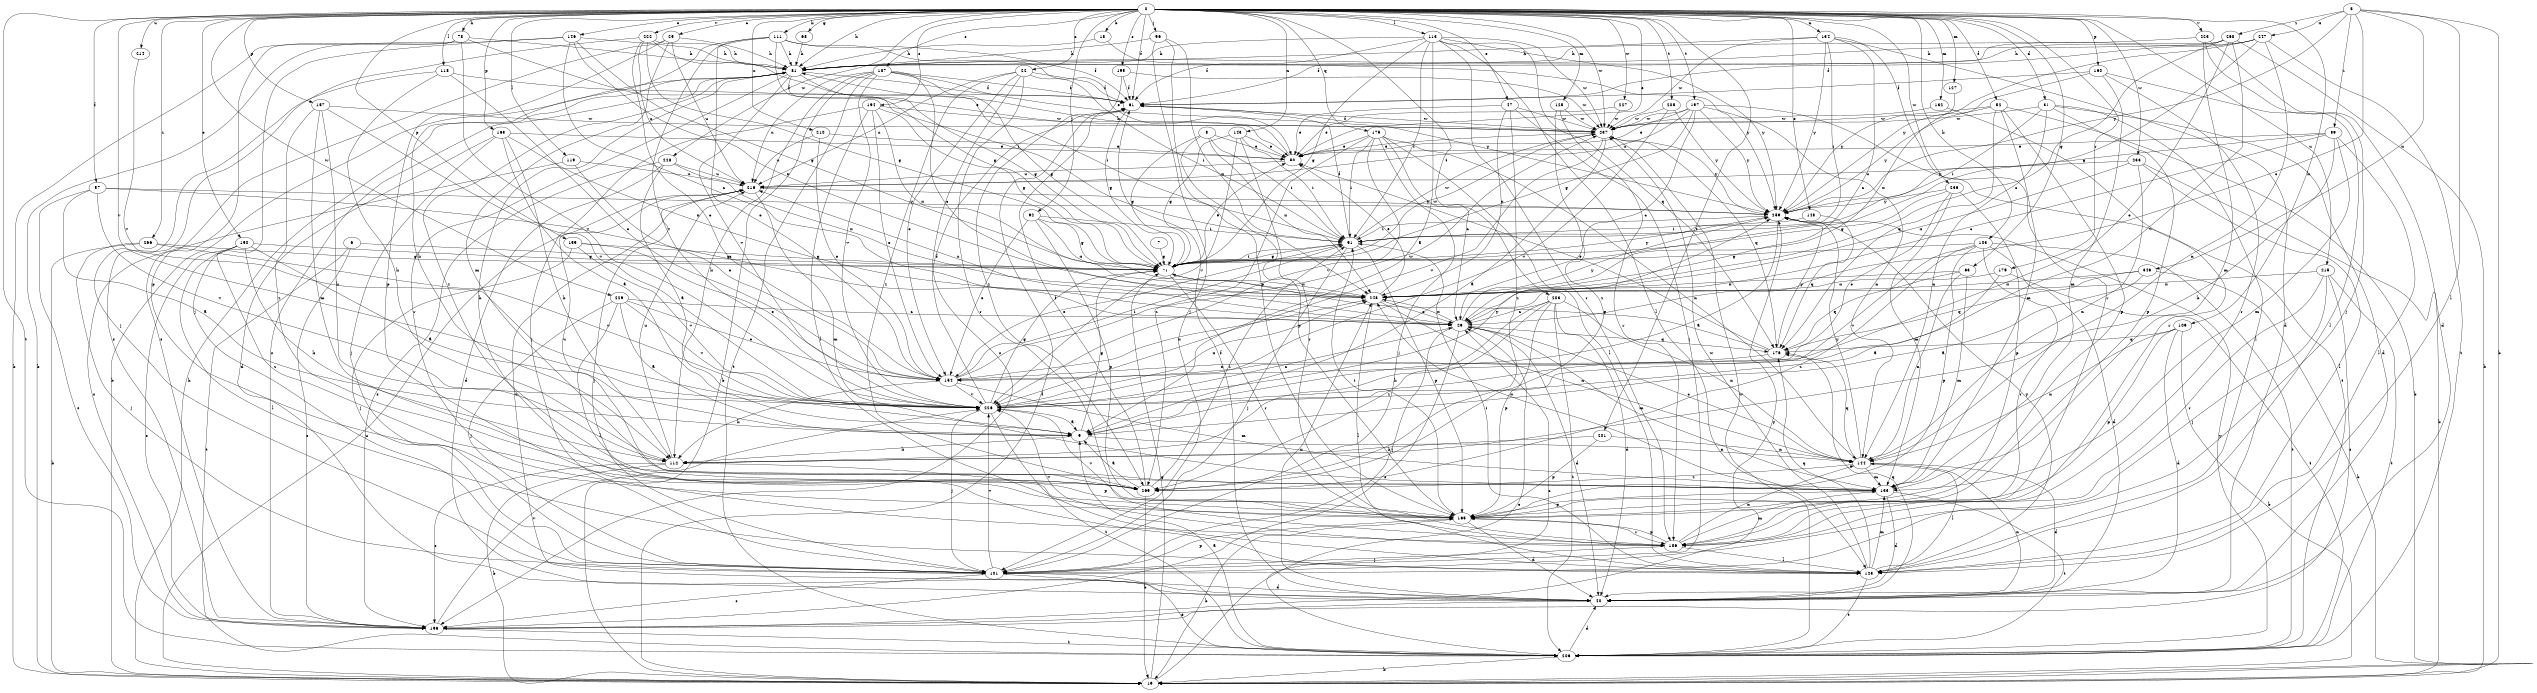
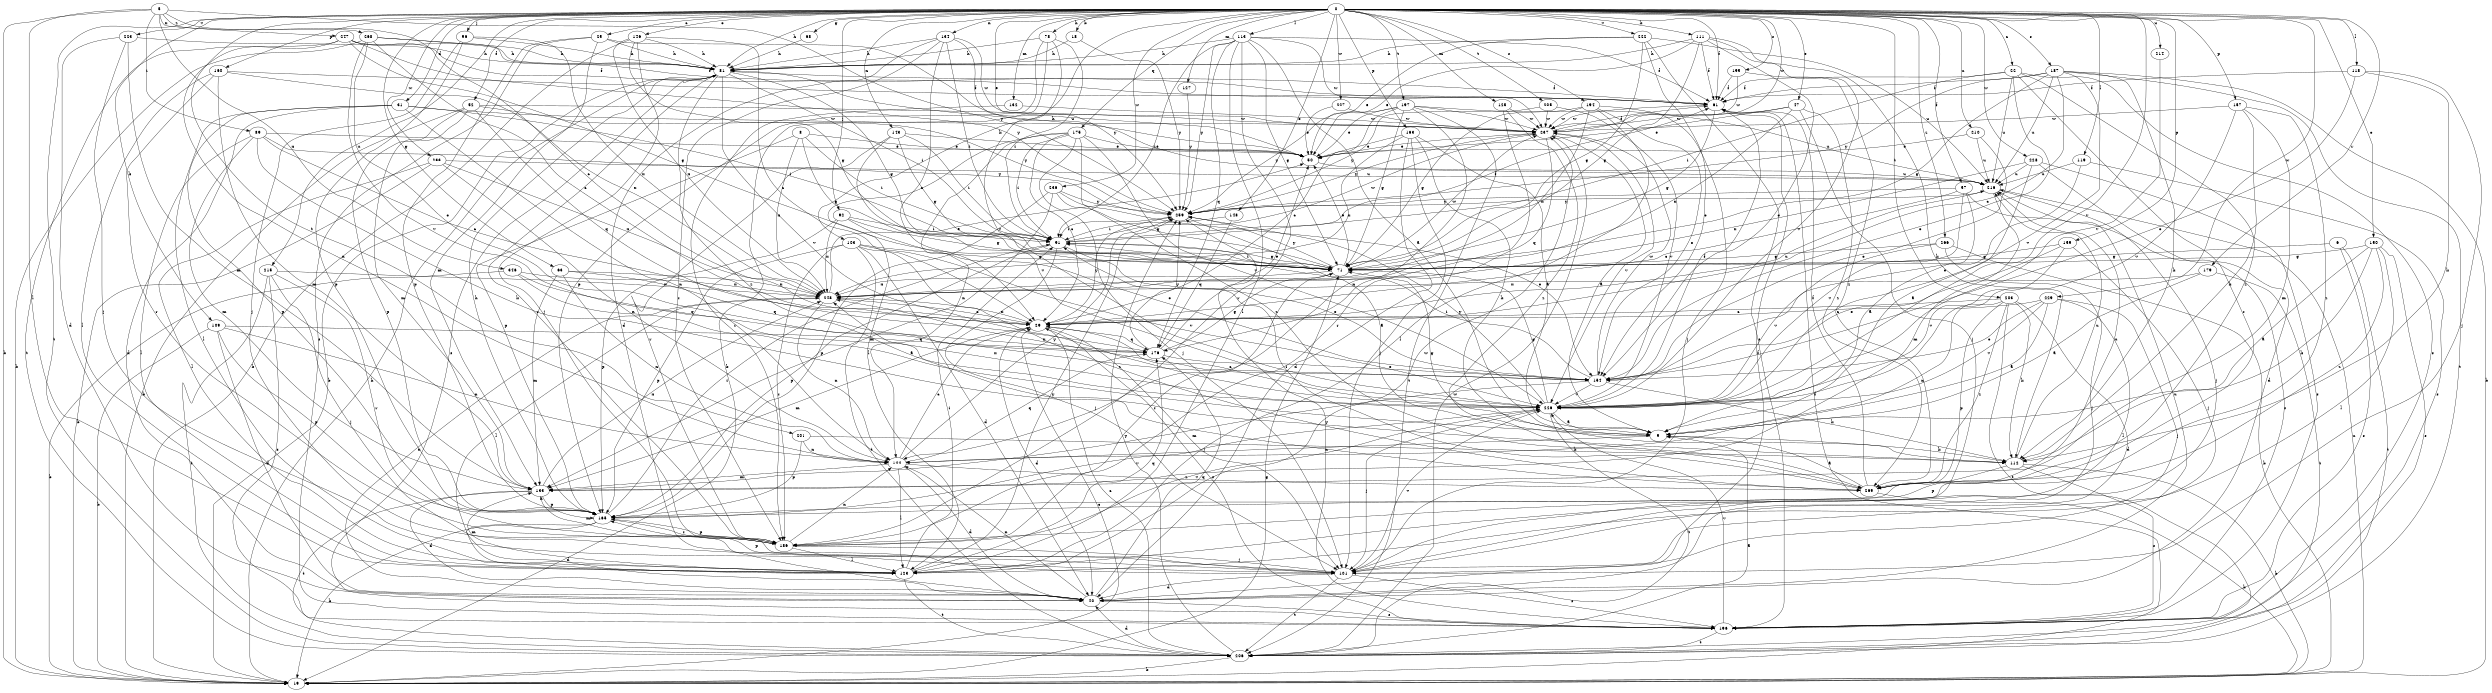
node "7": removed
edge "216" -> "269": reversed
